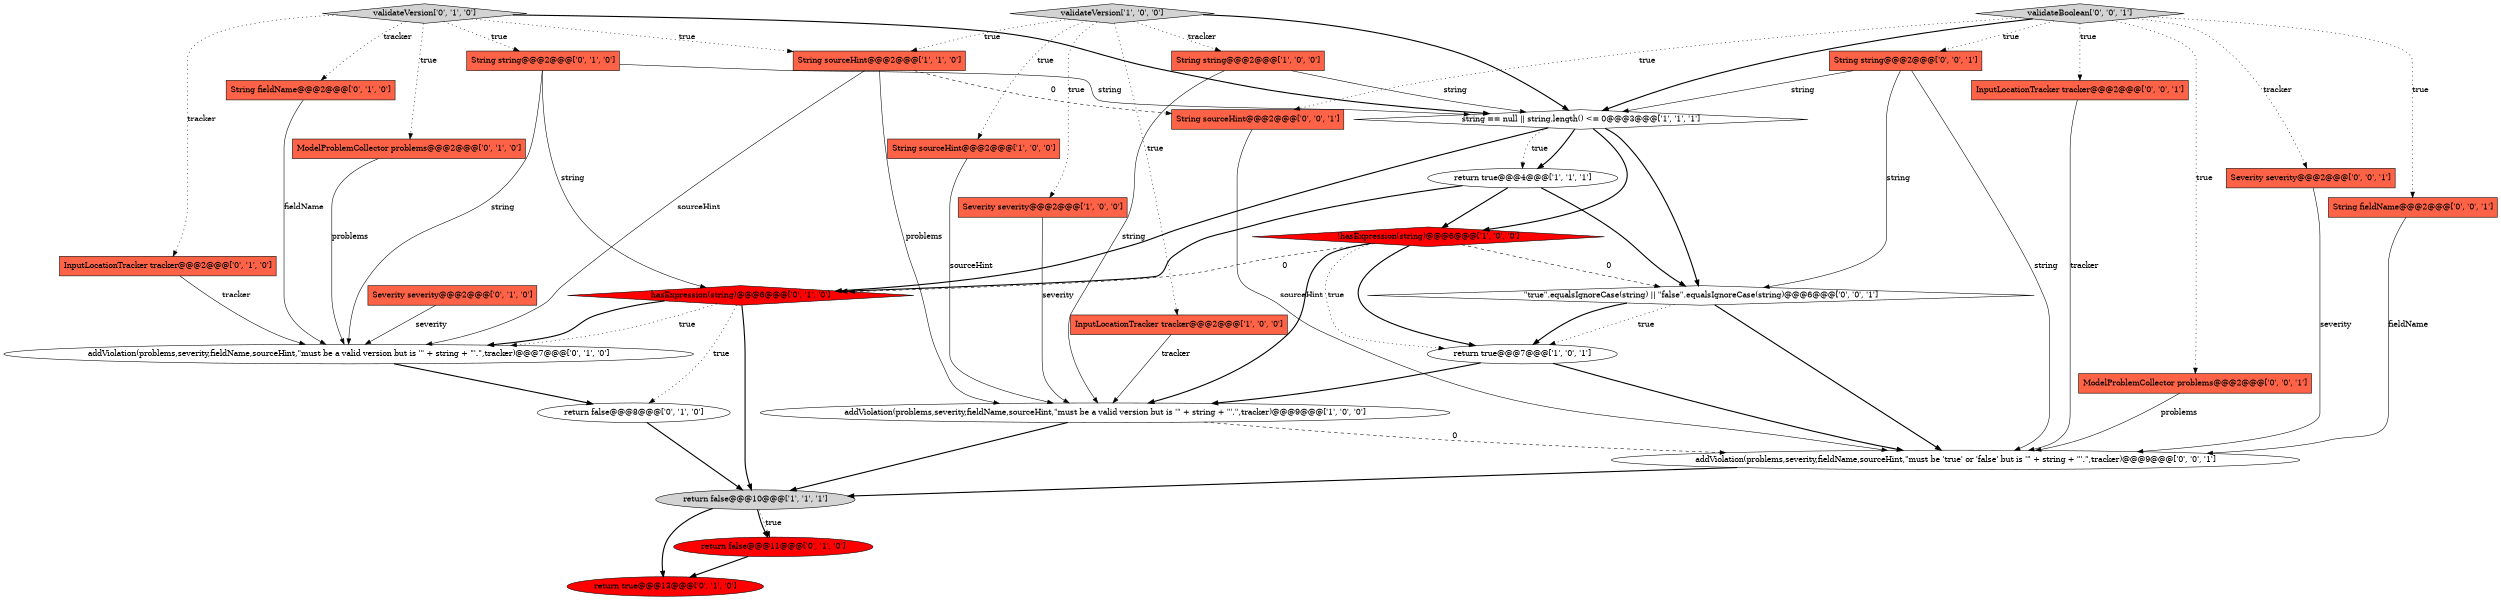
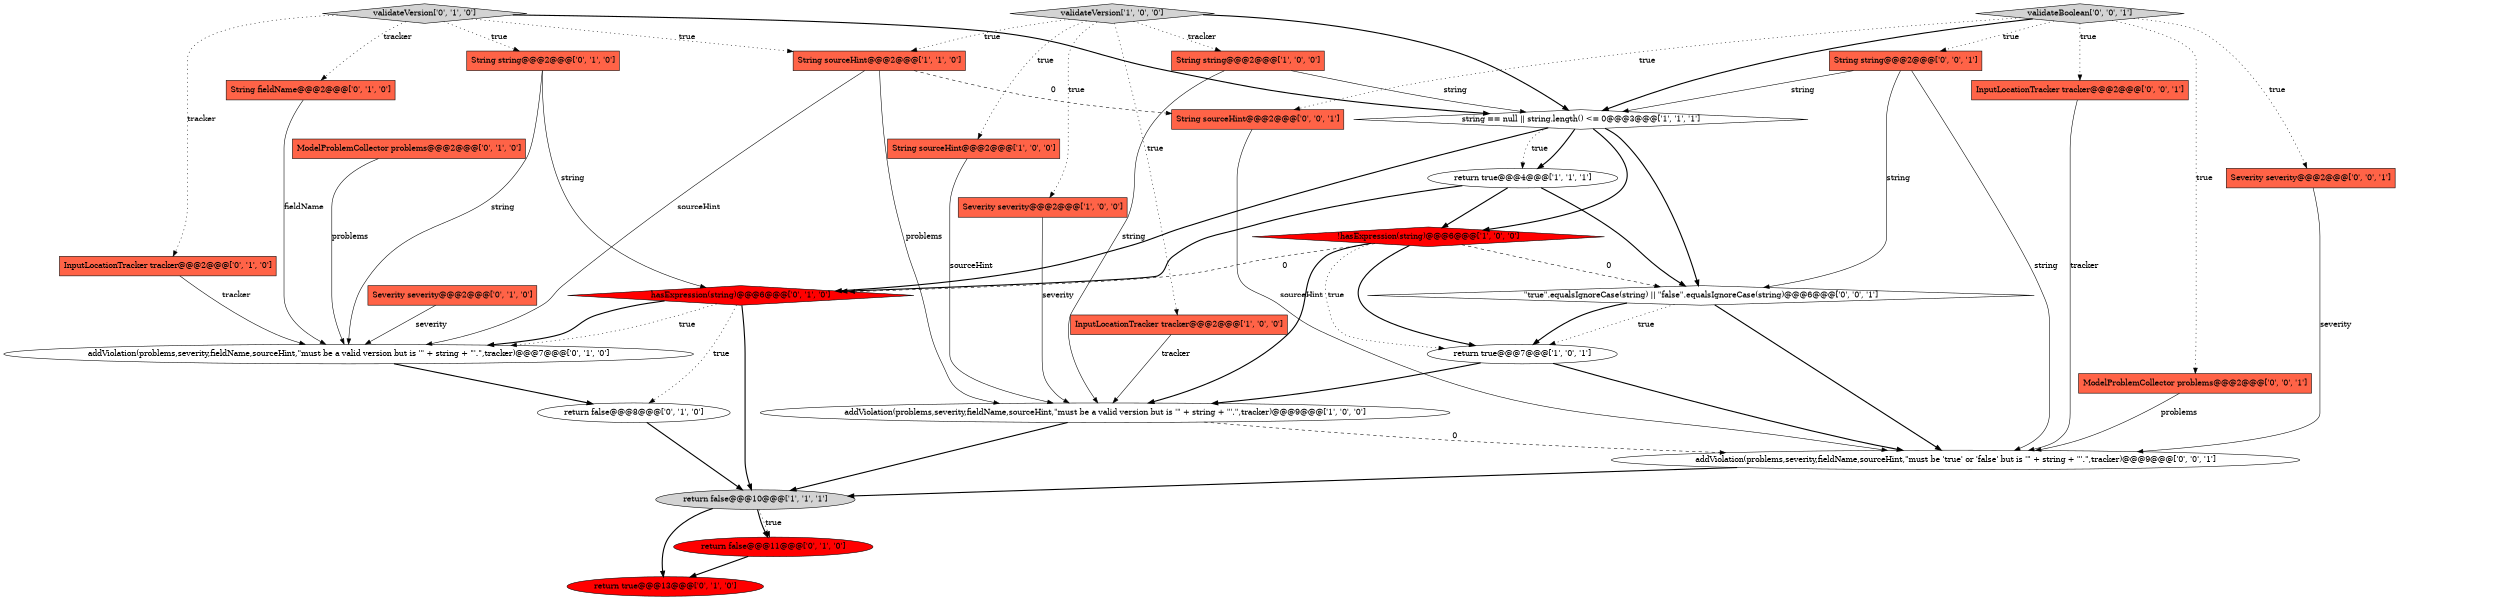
edge "String string@@@2@@@['0', '1', '0']" -> "string == null || string.length() <= 0@@@3@@@['1', '1', '1']": removed, label "string"
edge "validateVersion['0', '1', '0']" -> "ModelProblemCollector problems@@@2@@@['0', '1', '0']": removed, label "true"
edge "validateBoolean['0', '0', '1']" -> "Severity severity@@@2@@@['0', '0', '1']": label "tracker" -> "true"
node "String fieldName@@@2@@@['0', '0', '1']": removed
